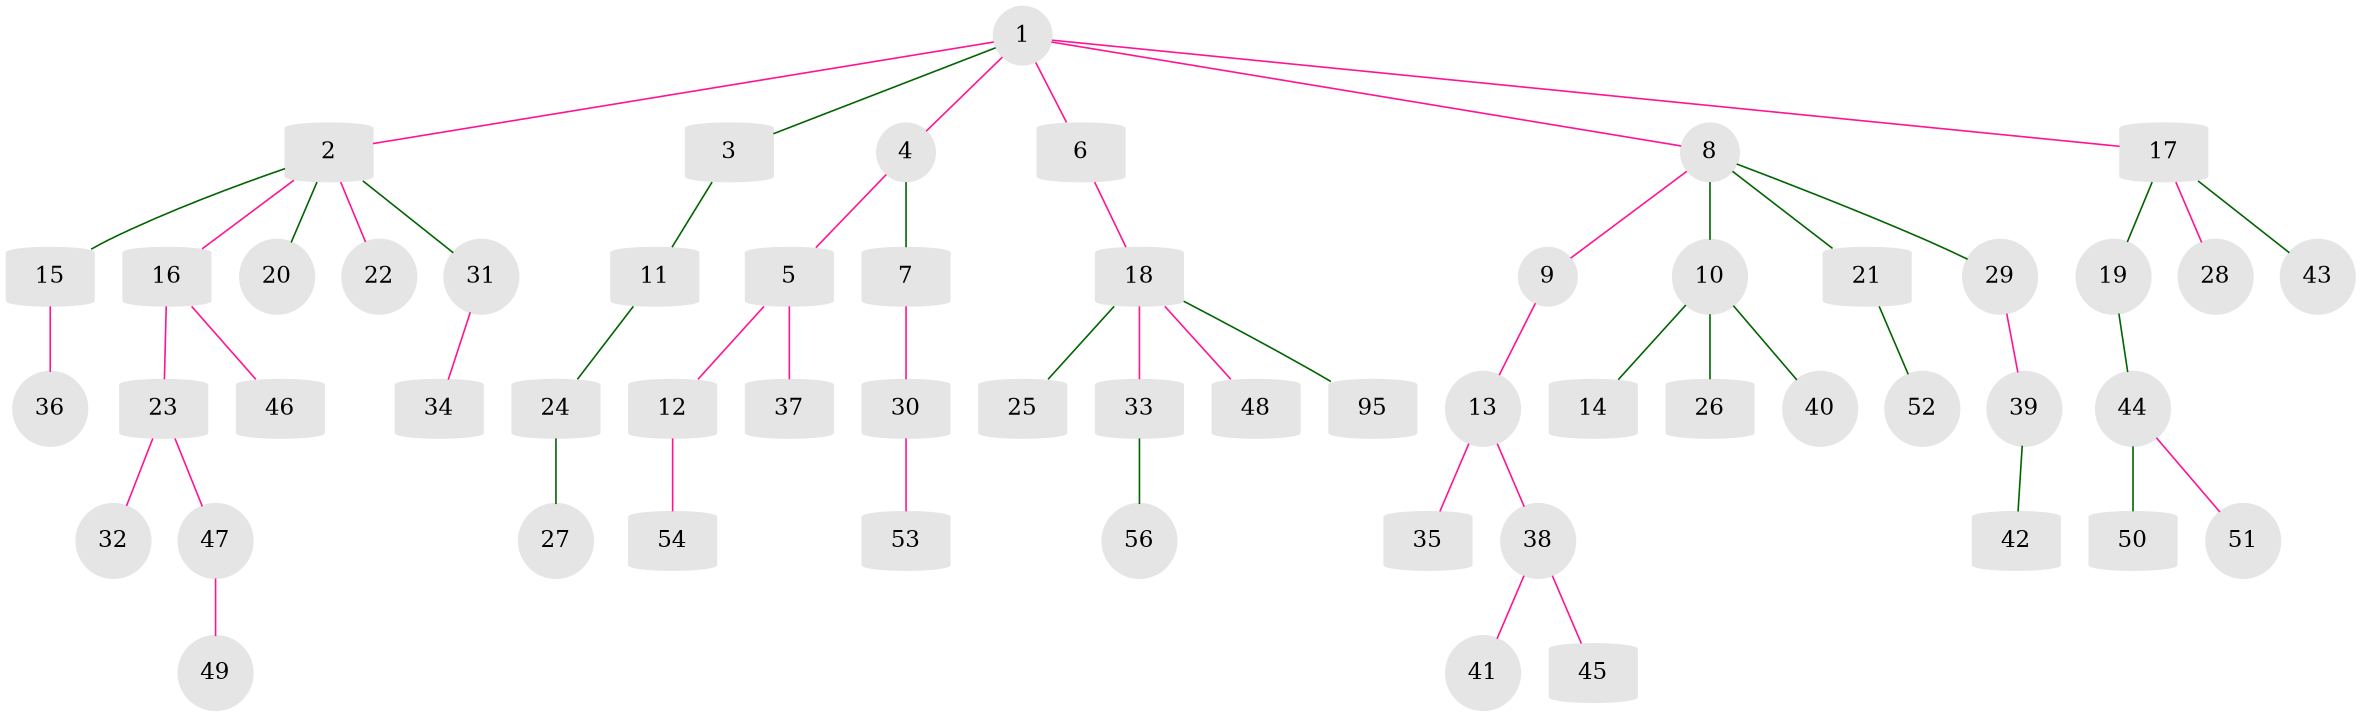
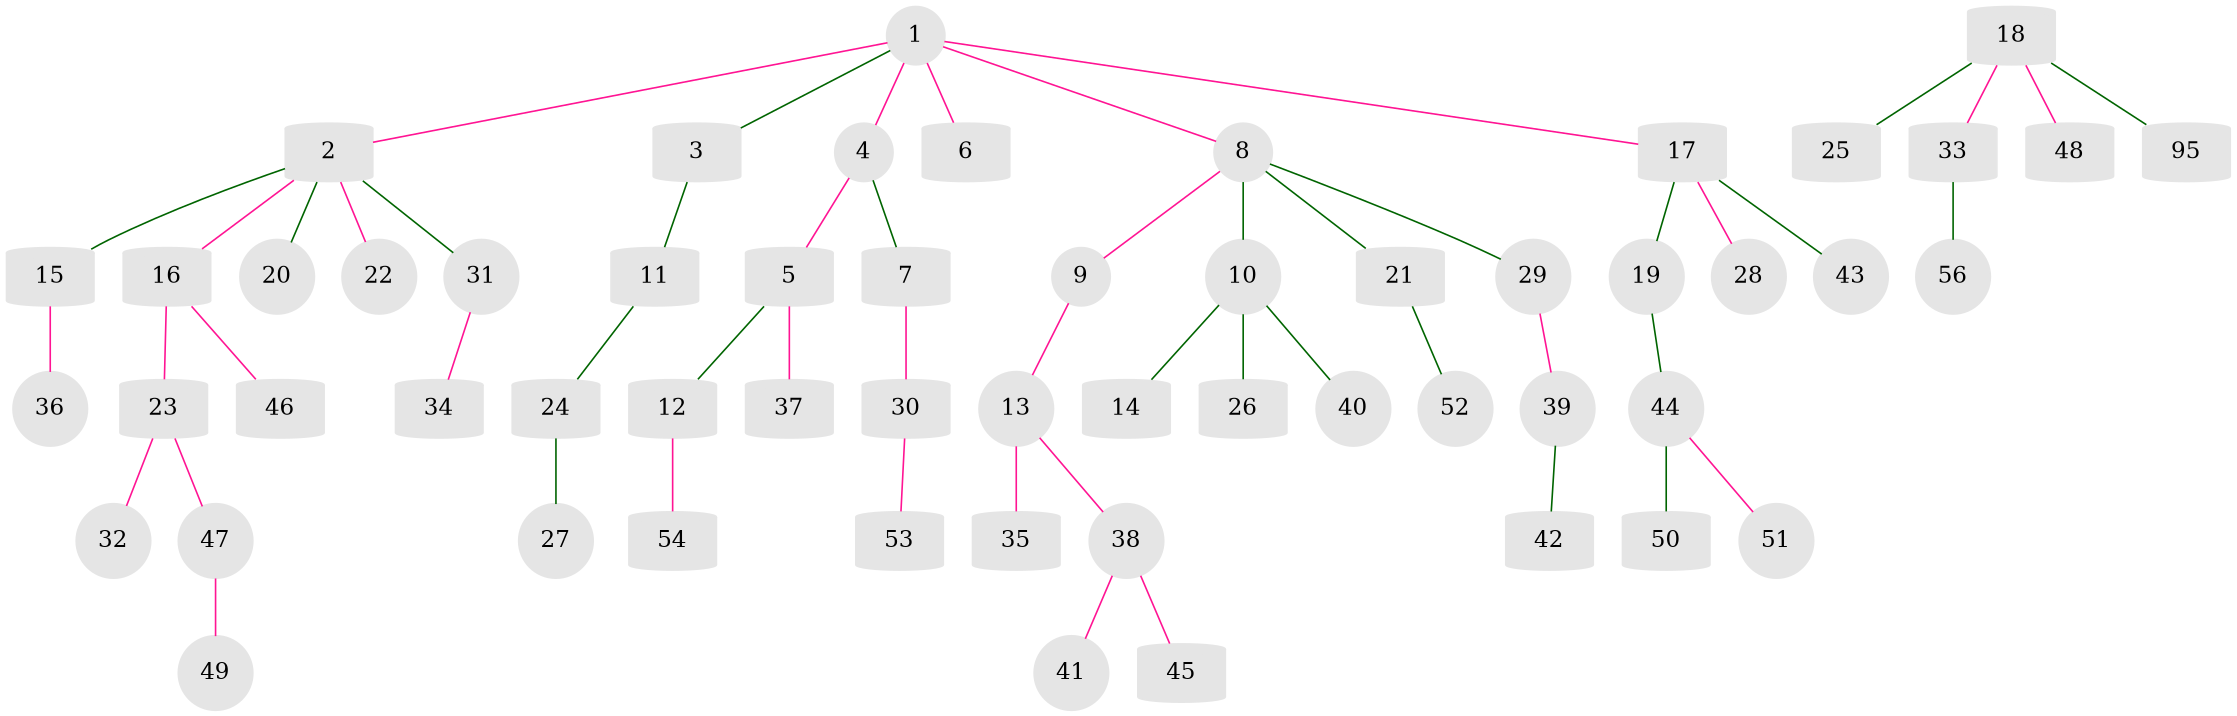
edge "6" -- "18": removed
edge "5" -- "12": color deeppink -> darkgreen
